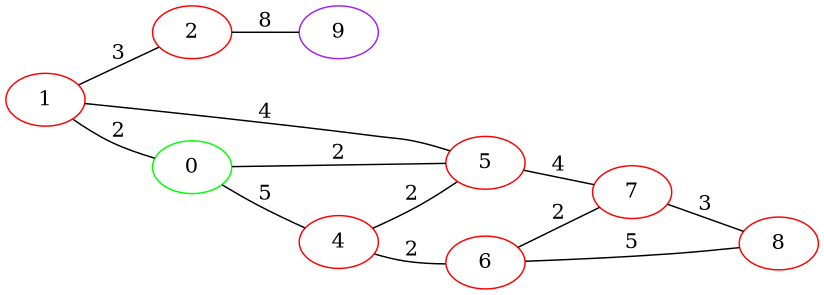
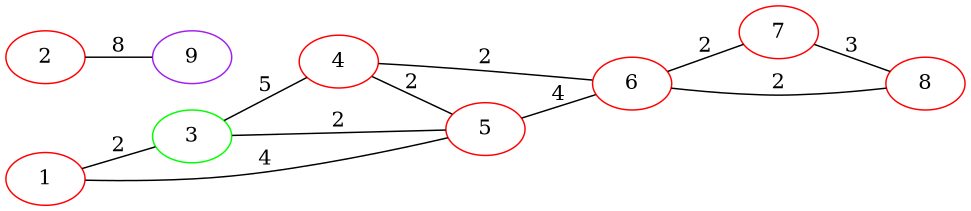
edge "2" -- "1": removed, label "3"
node "0": label "0" -> "3"
edge "5" -- "7": now "5" -- "6"
edge "8" -- "6": label "5" -> "2"
